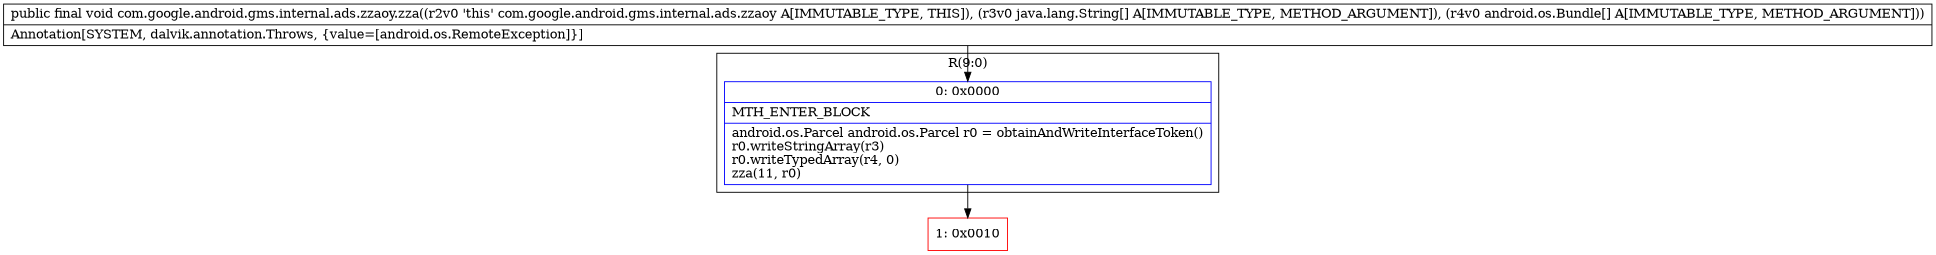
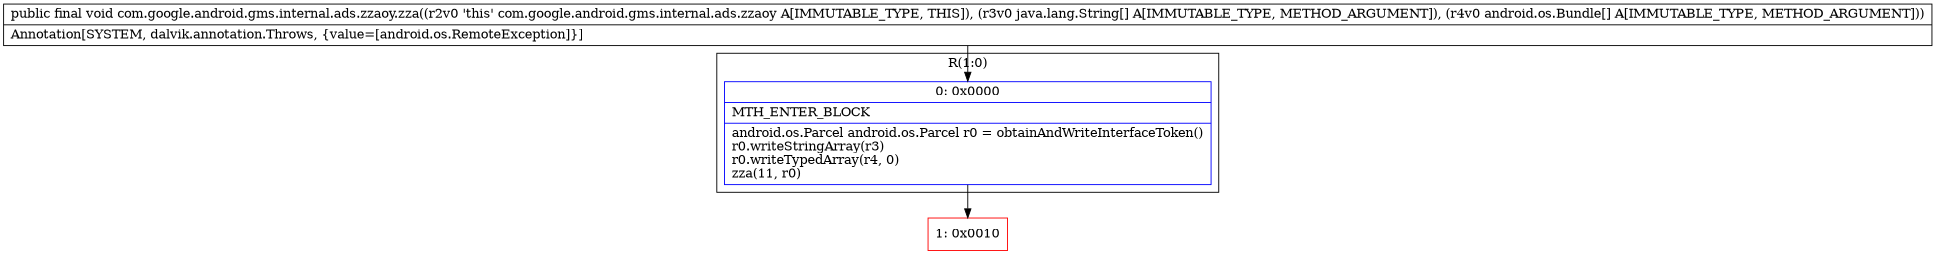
cluster "R(9:0)": label "R(9:0)" -> "R(1:0)"
